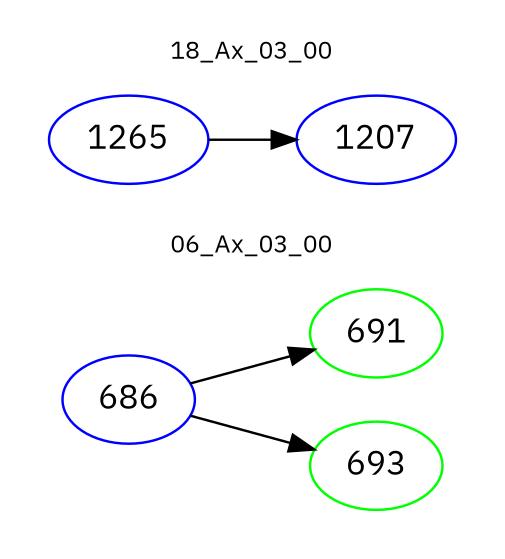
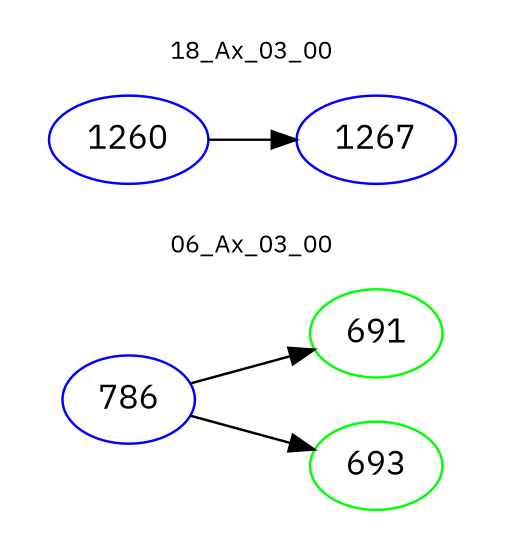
node "1265": label "1265" -> "1260"
node "1207": label "1207" -> "1267"
node "686": label "686" -> "786"
